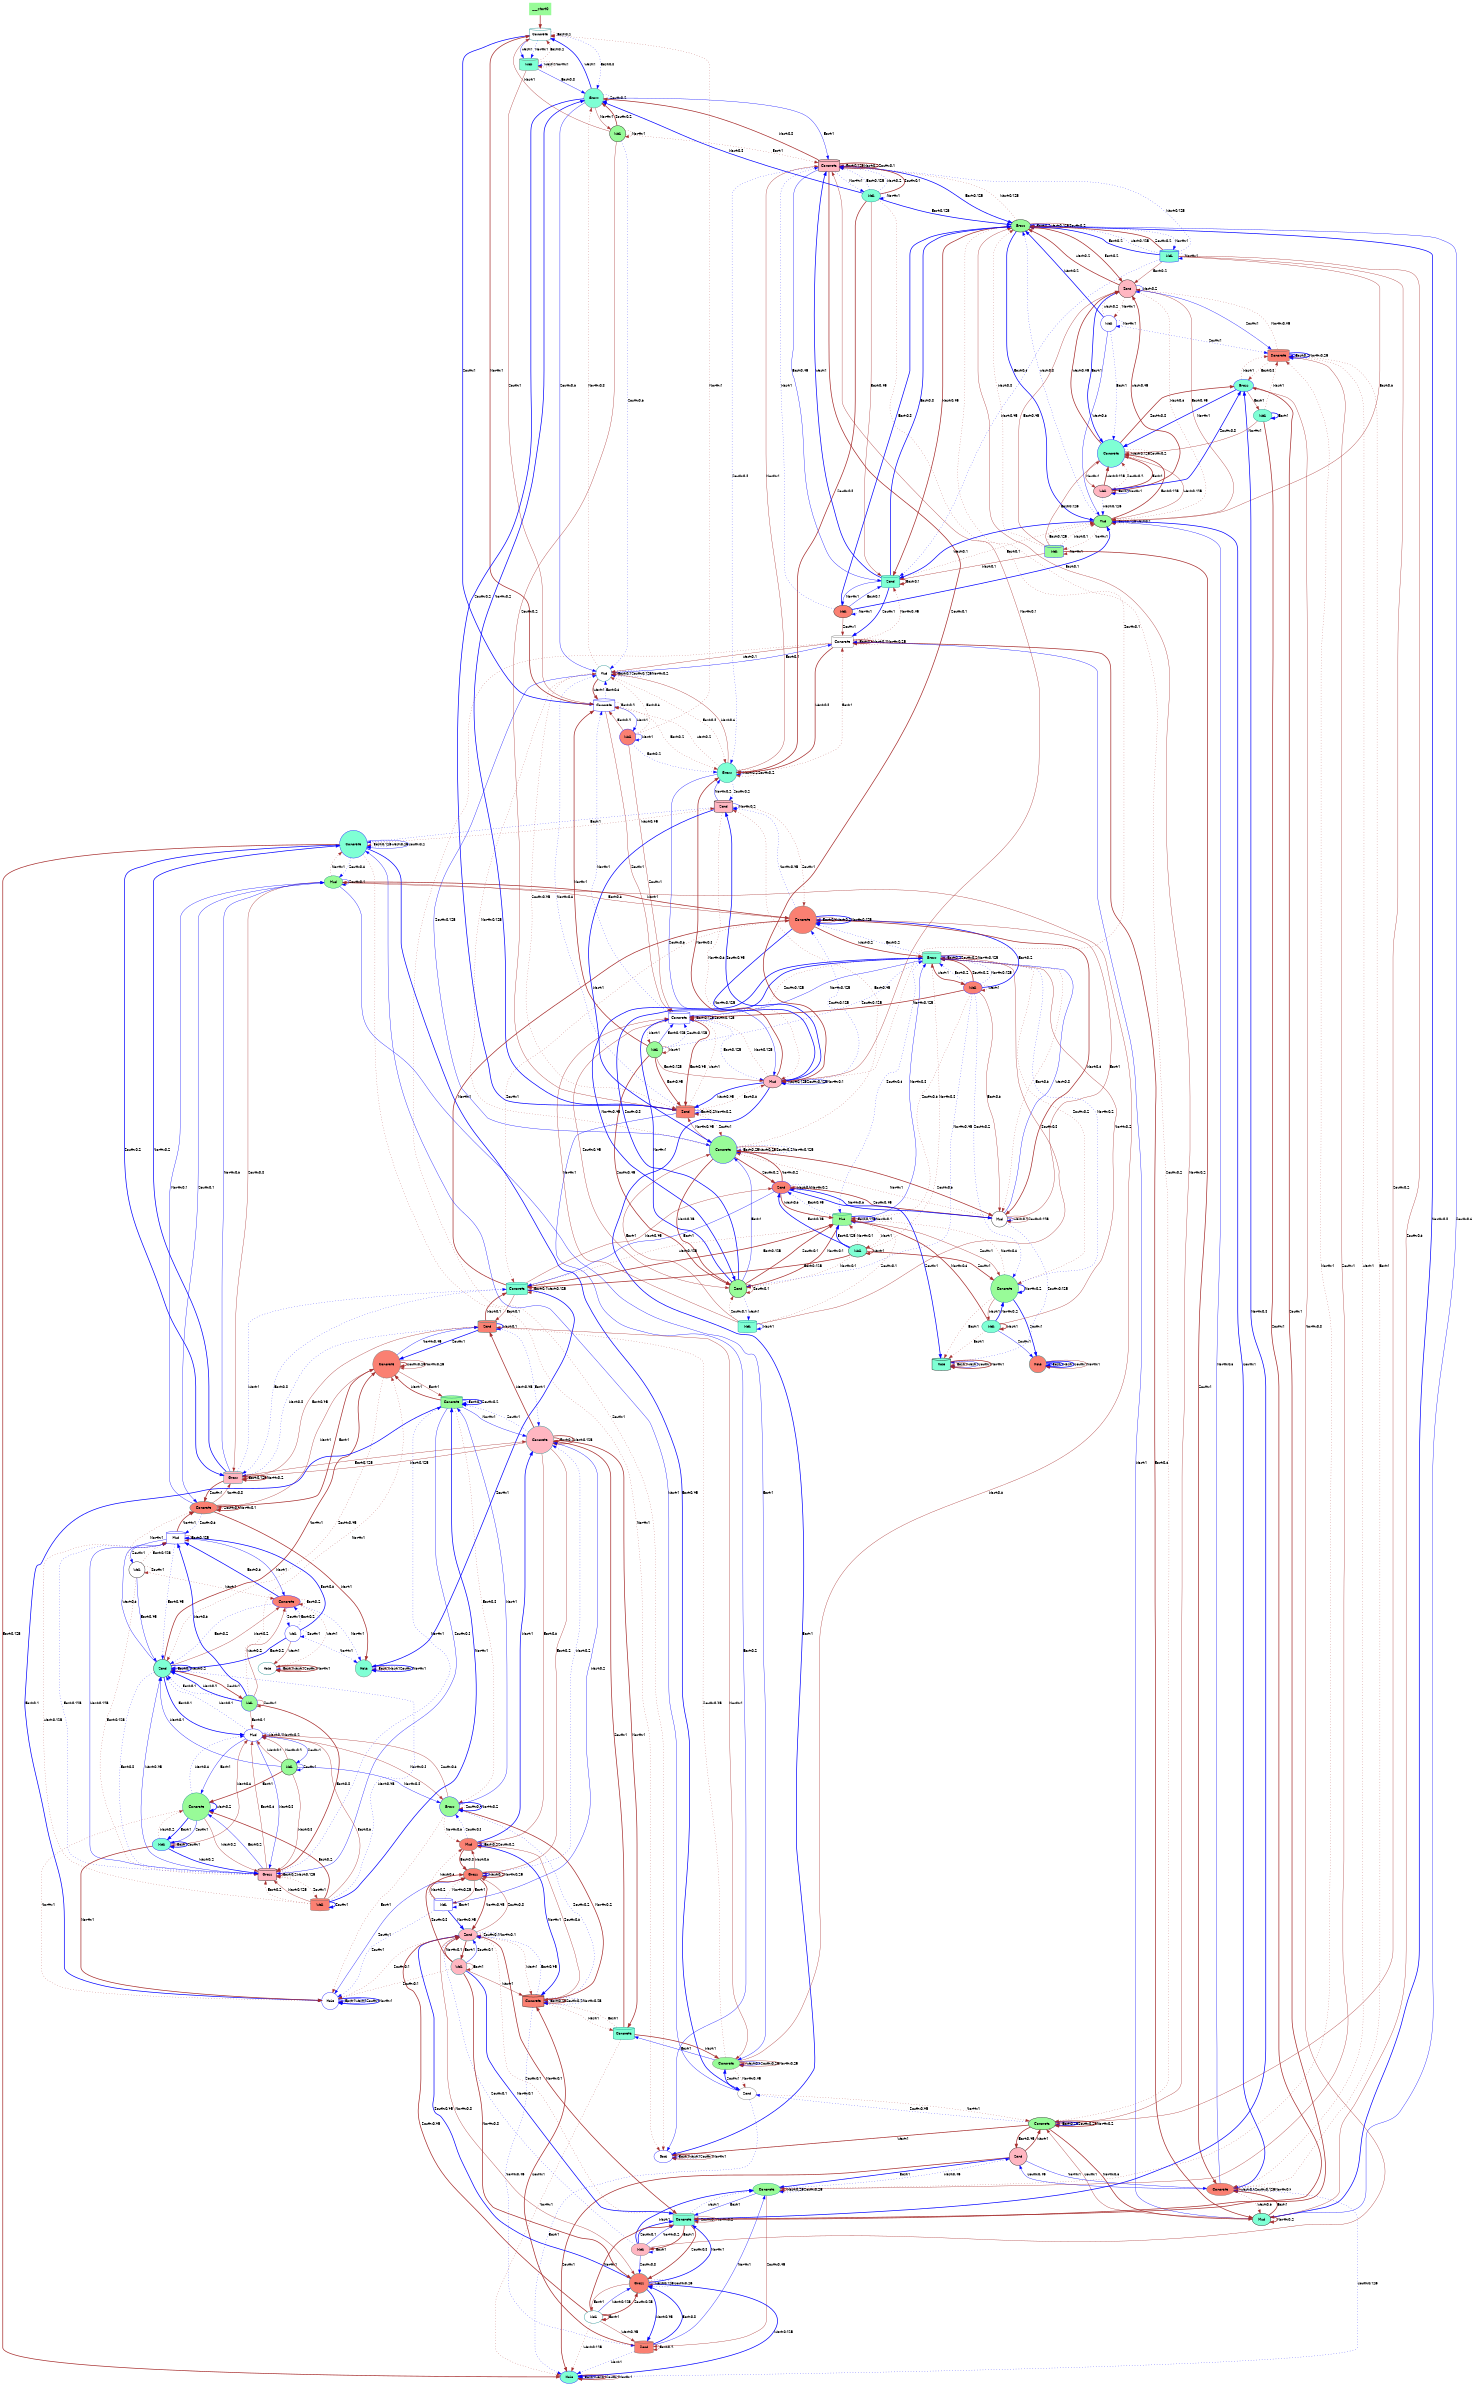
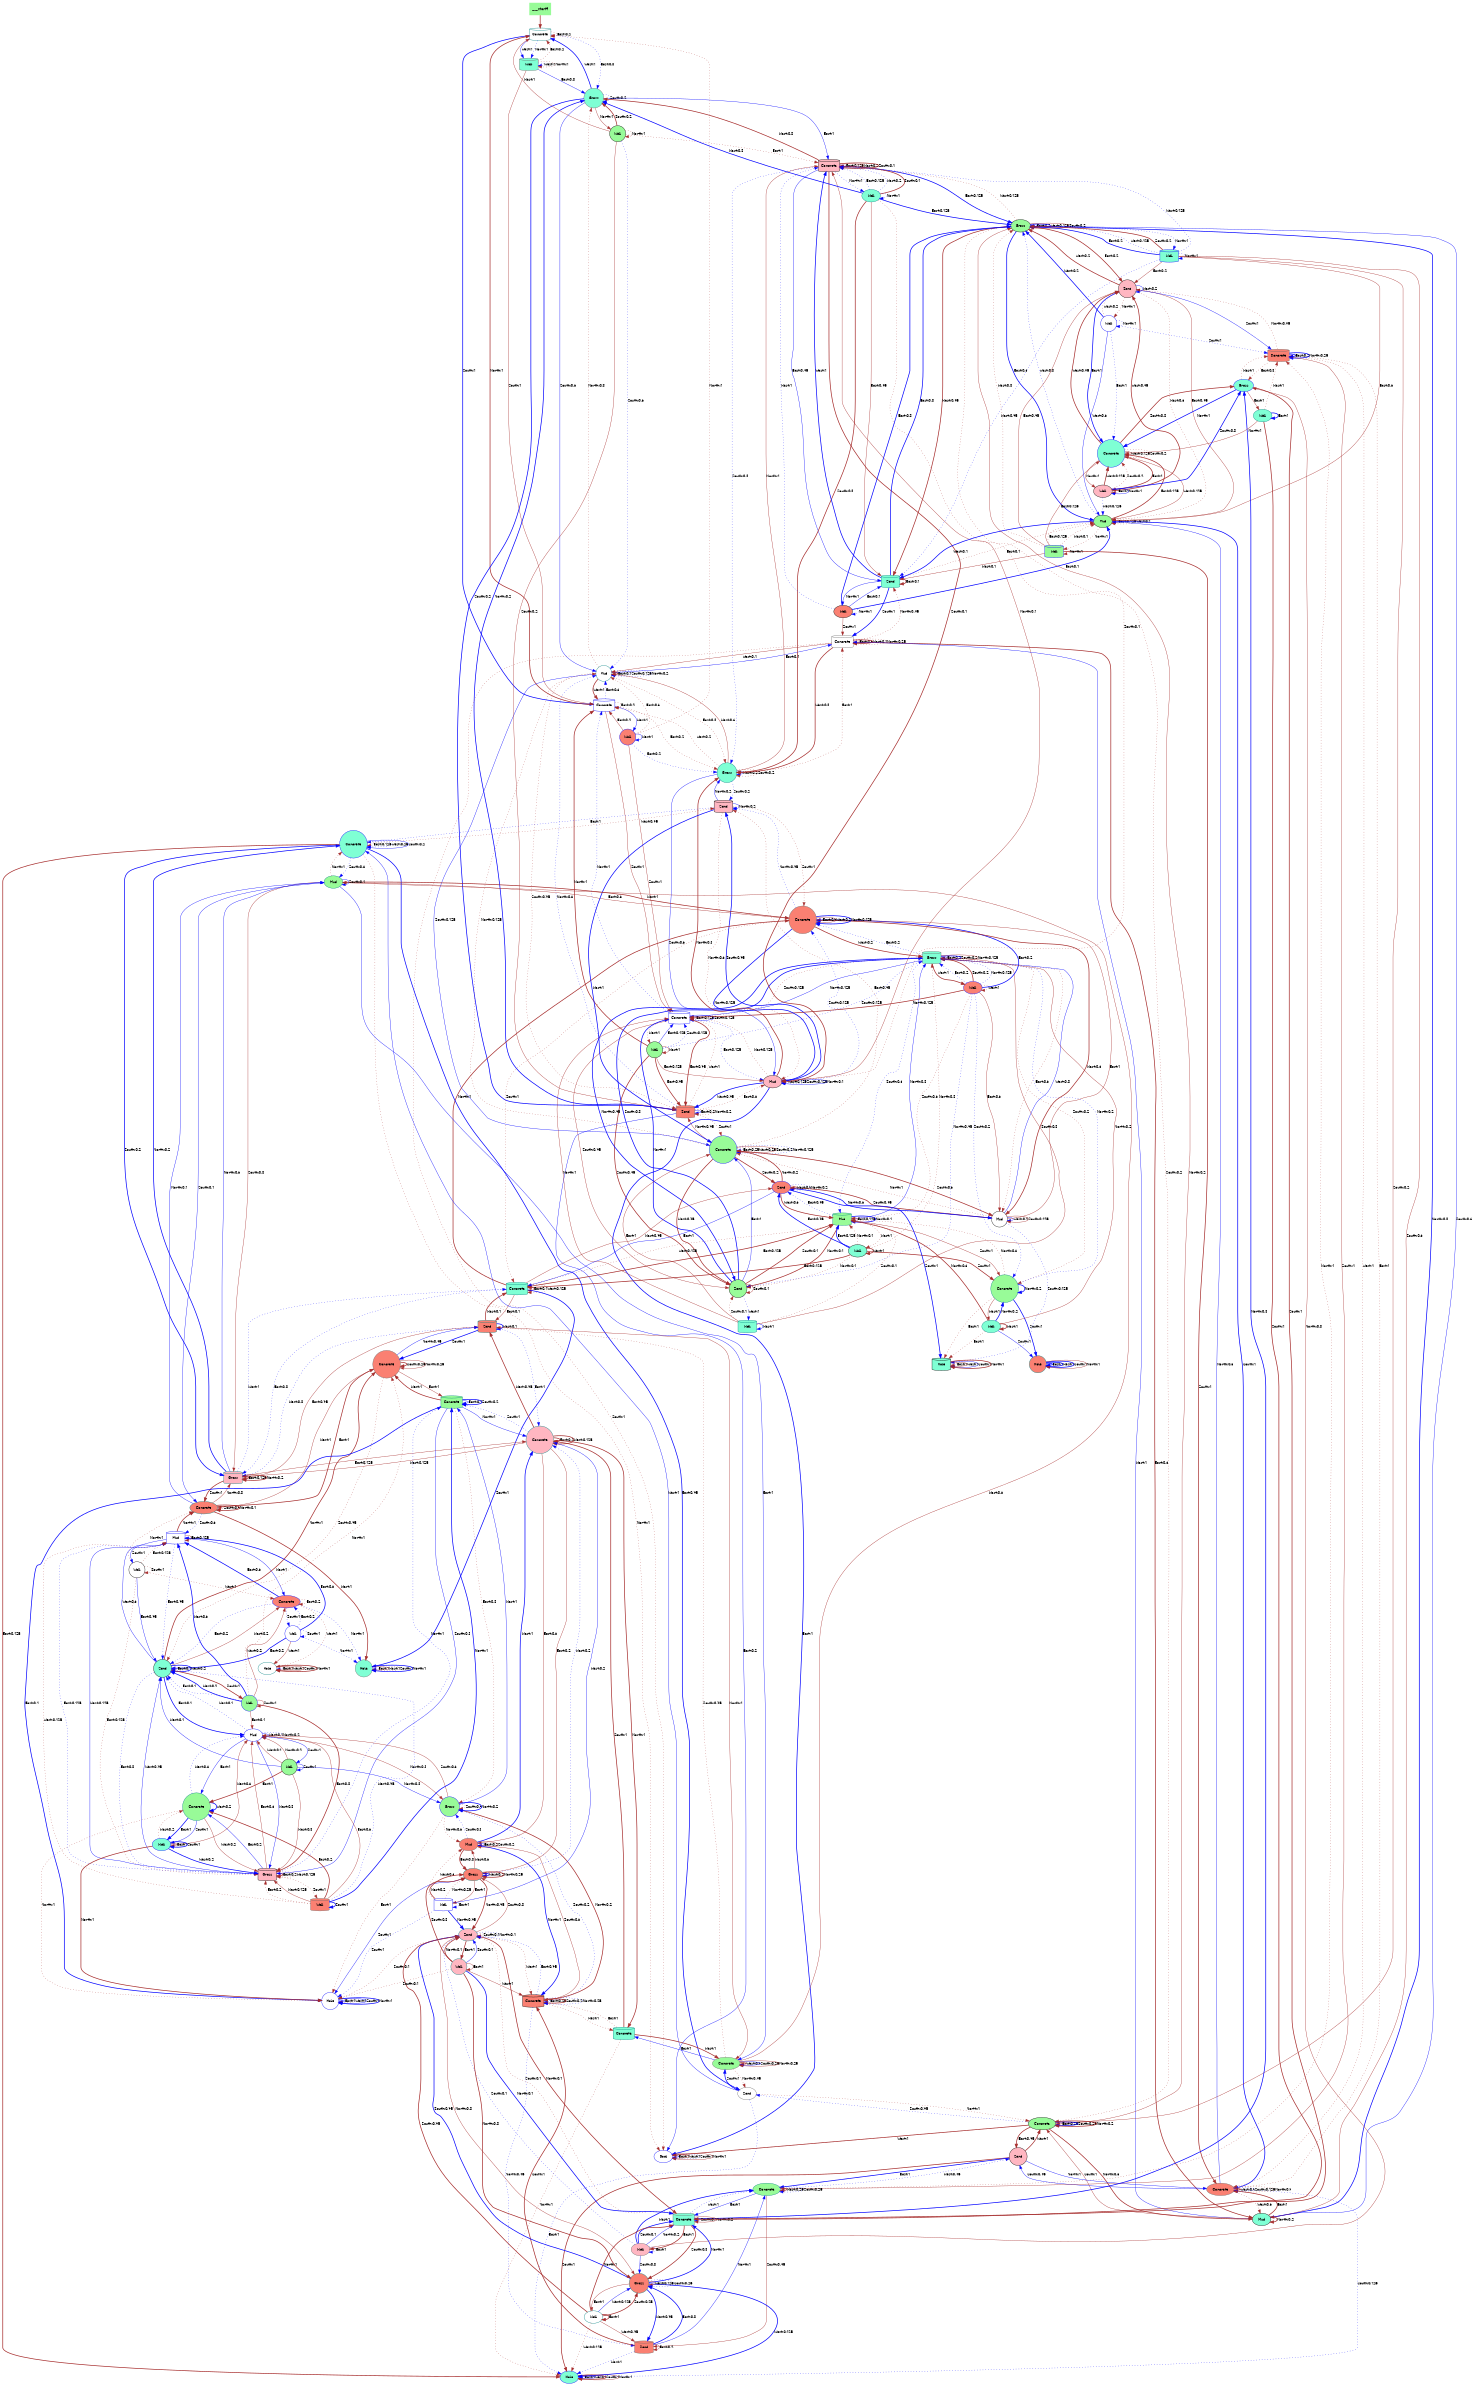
node "__start0": label "__start0" -> "__start9"
